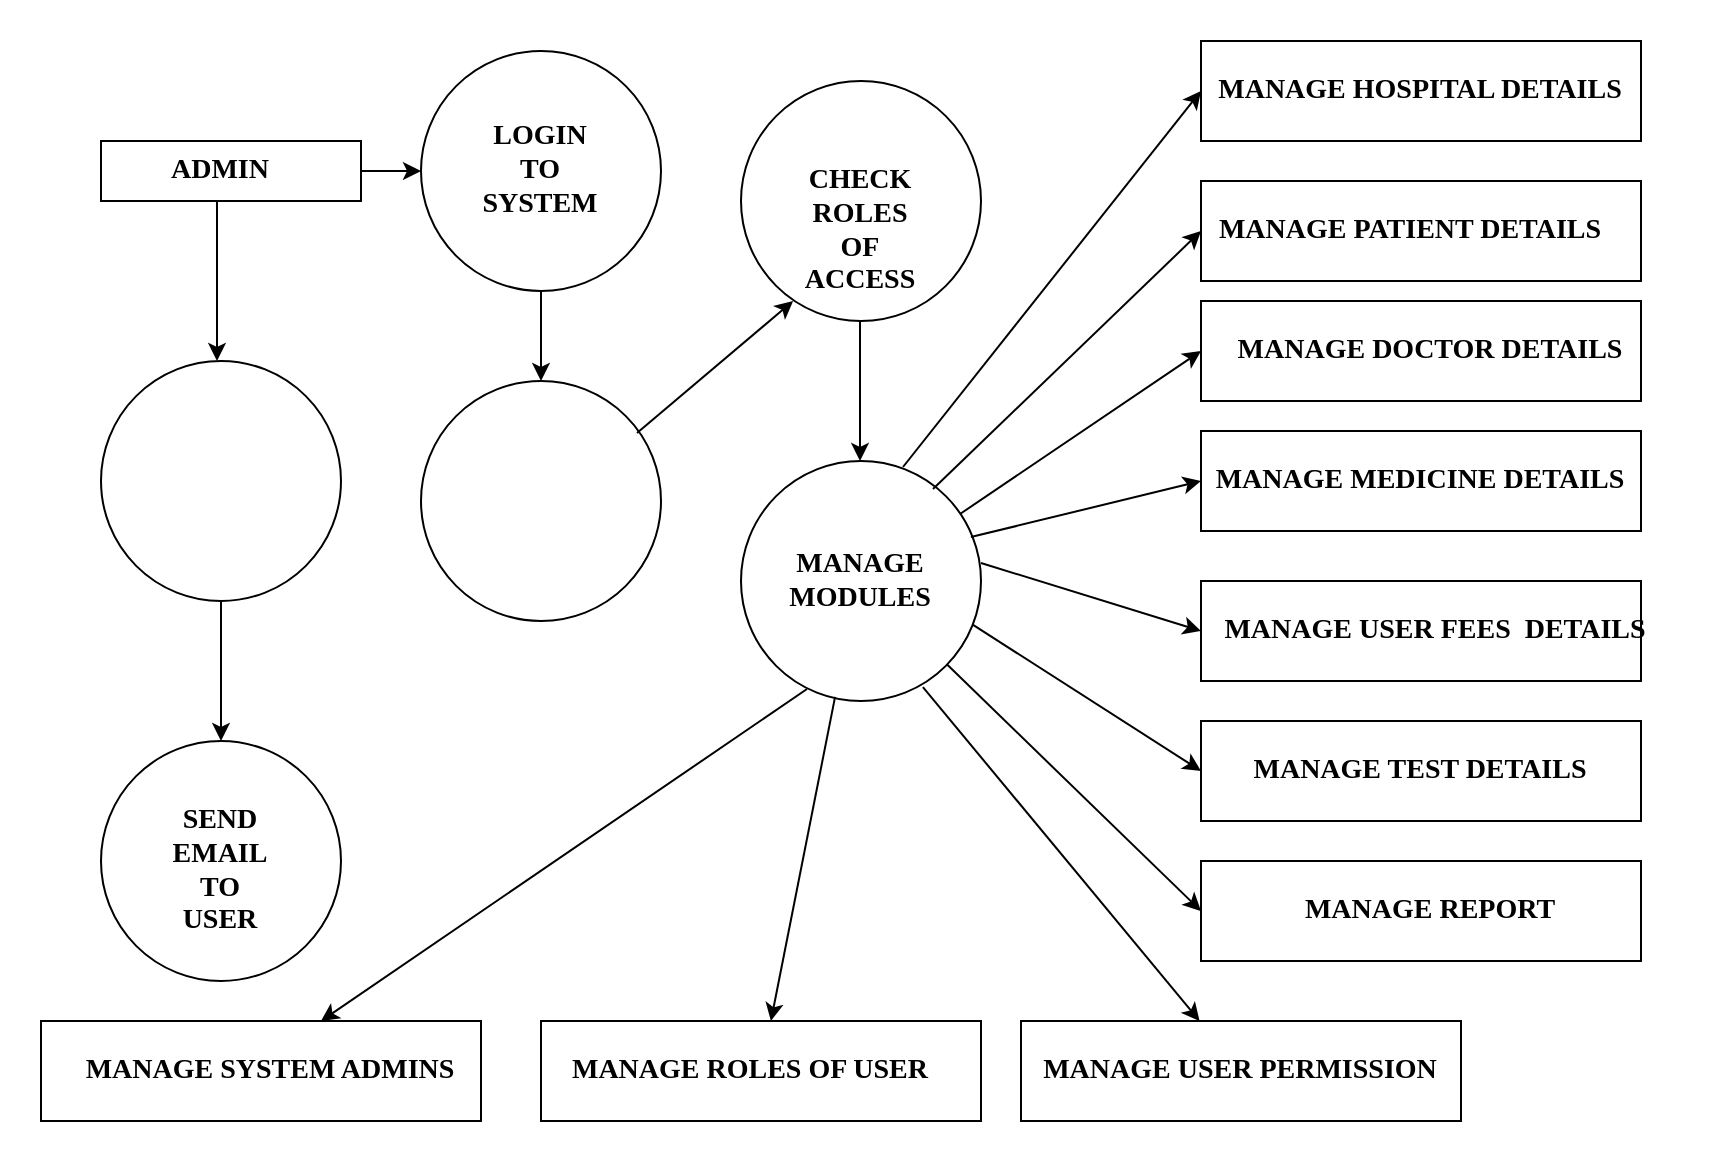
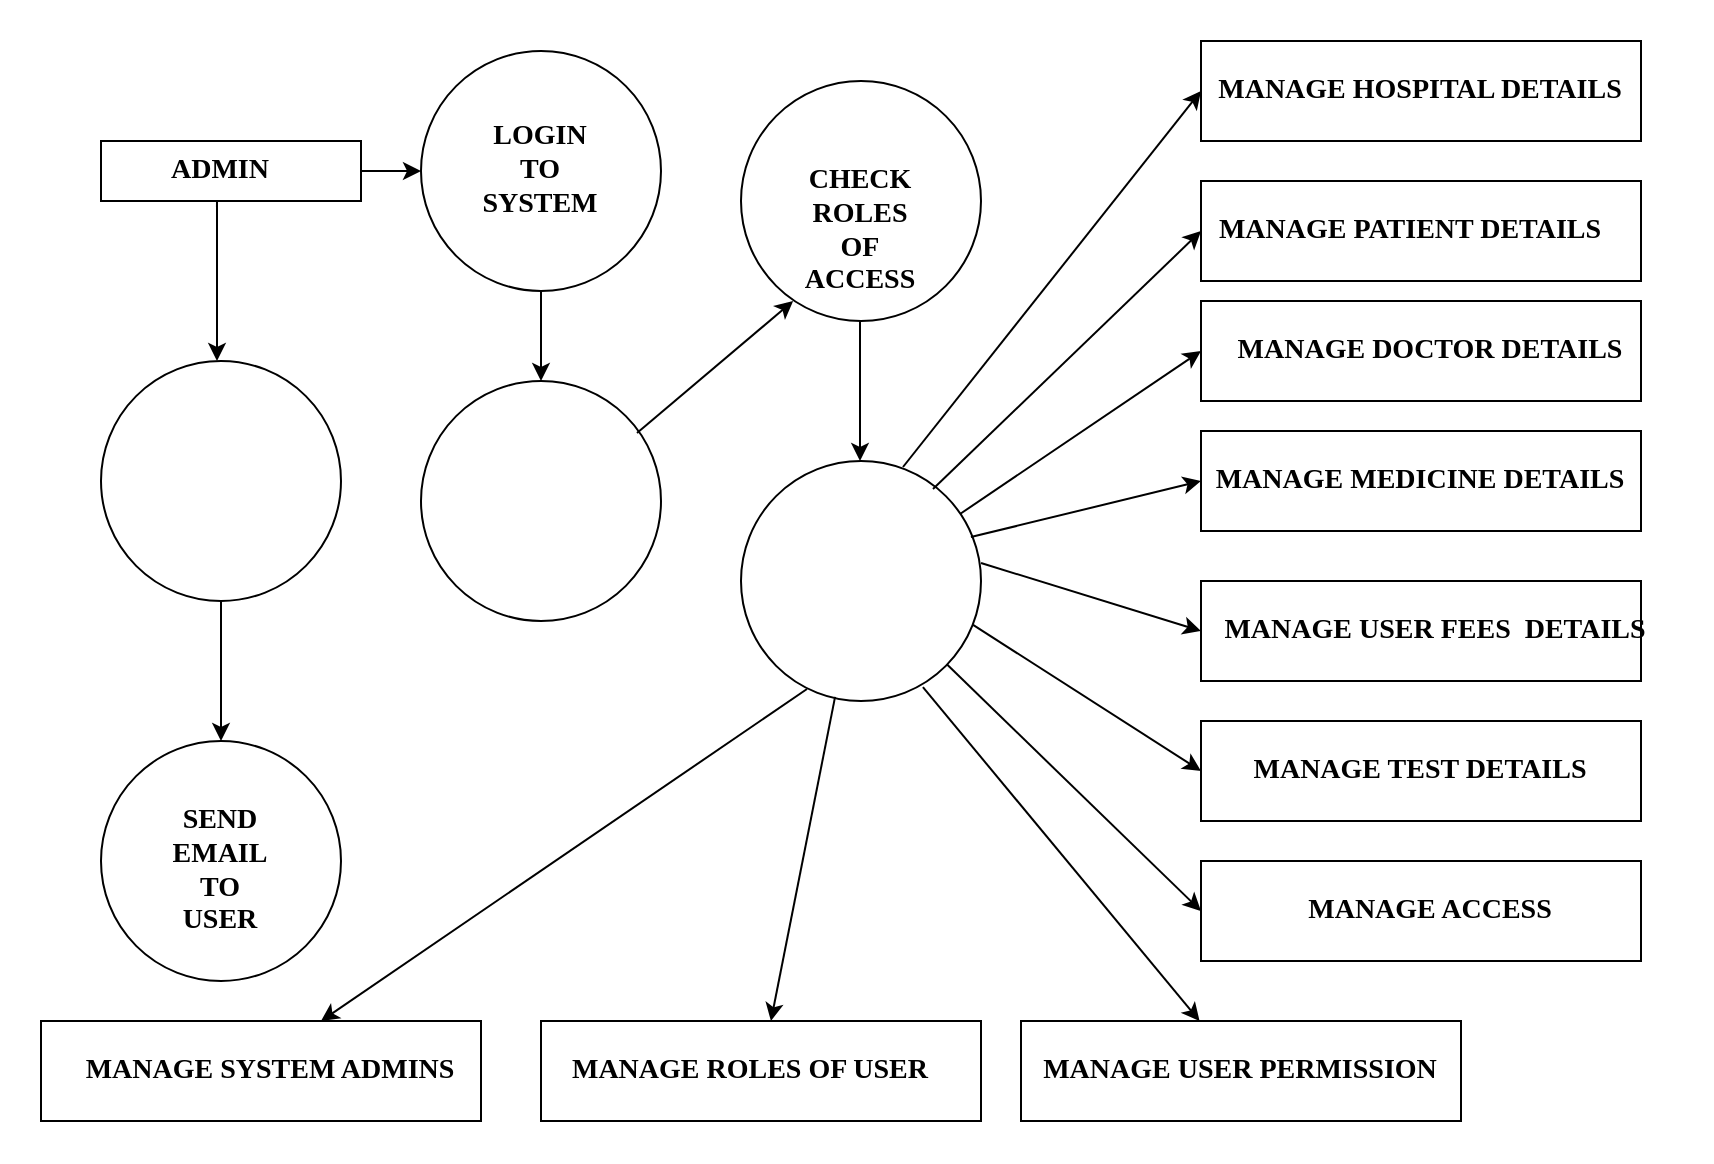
node "MANAGE MODULES": removed
node "MANAGE REPORT": label "MANAGE REPORT" -> "MANAGE ACCESS"
